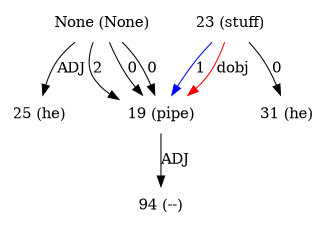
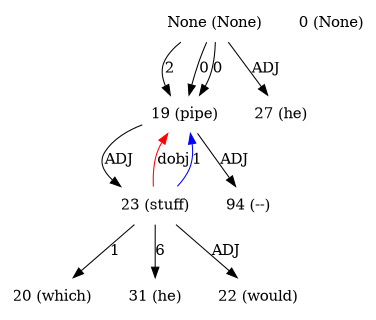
node "0 (None)": added
edge "23 (stuff)" -> "31 (he)": label "0" -> "6"
node "25 (he)": label "25 (he)" -> "27 (he)"
edge "19 (pipe)" -> "23 (stuff)": added, label "ADJ"
node "20 (which)": added
node "22 (would)": added
